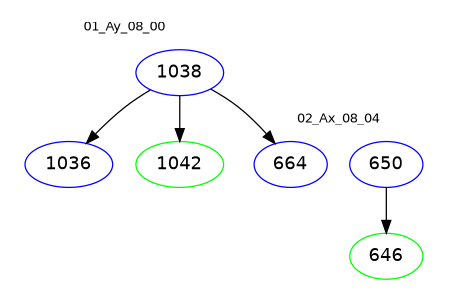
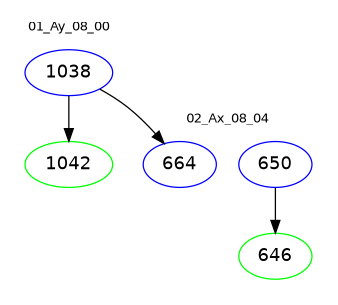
node "1036": removed
